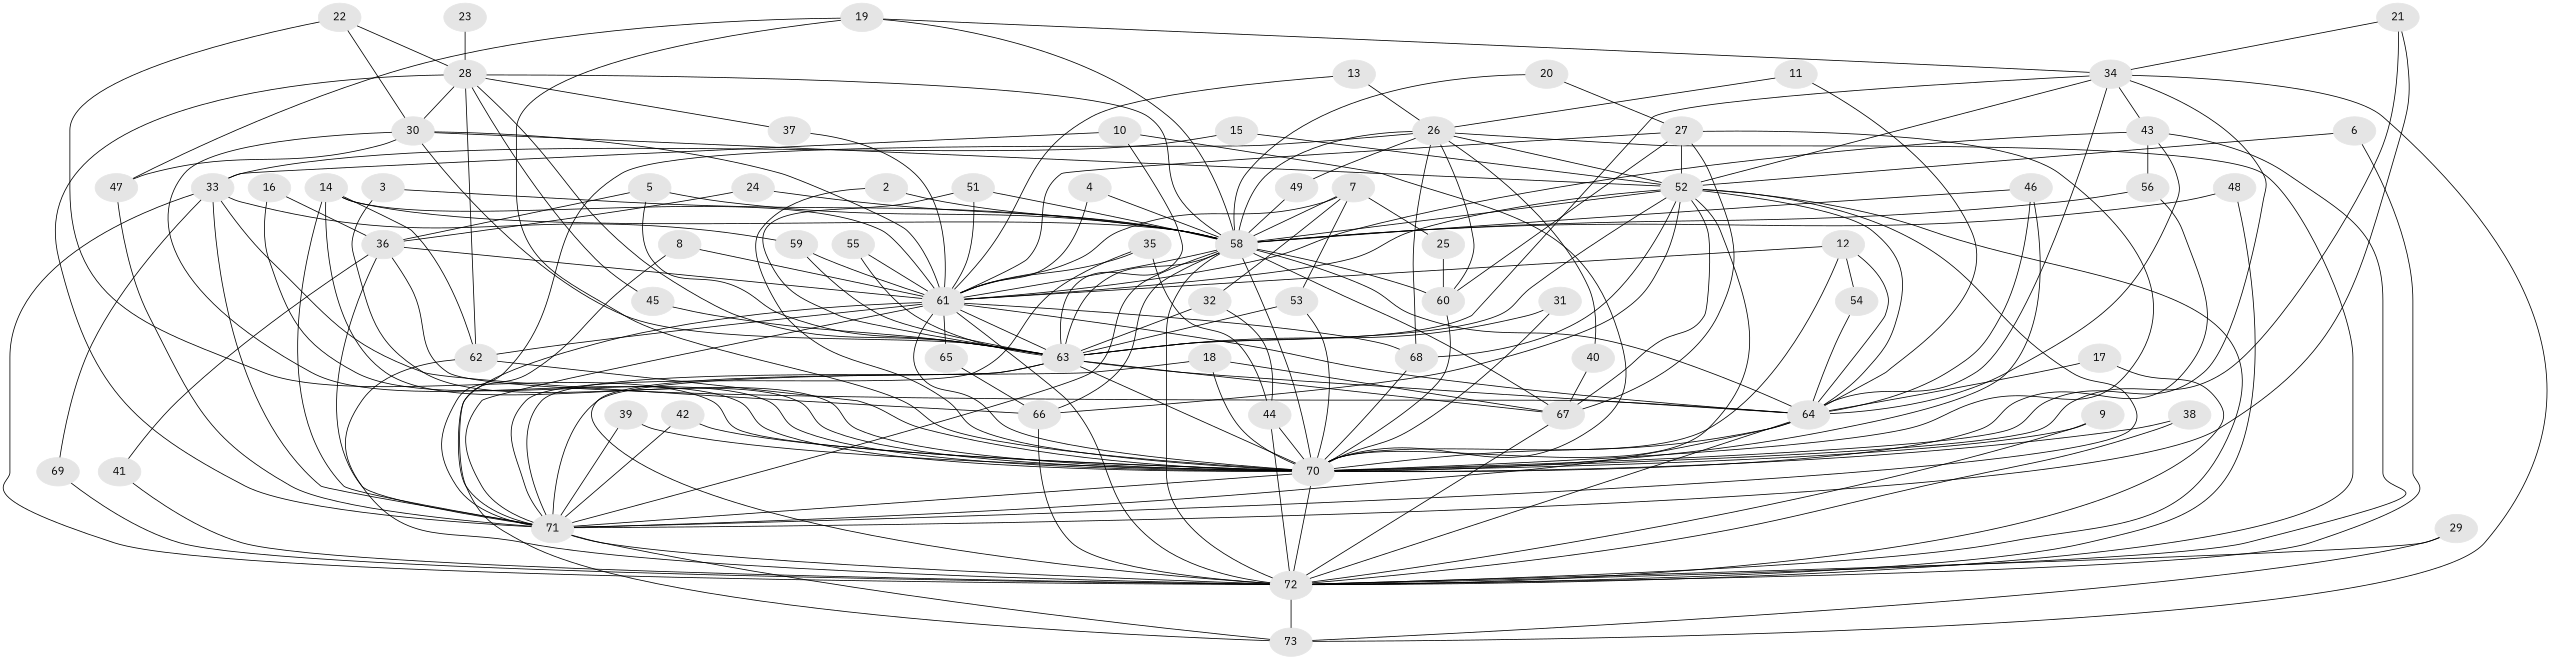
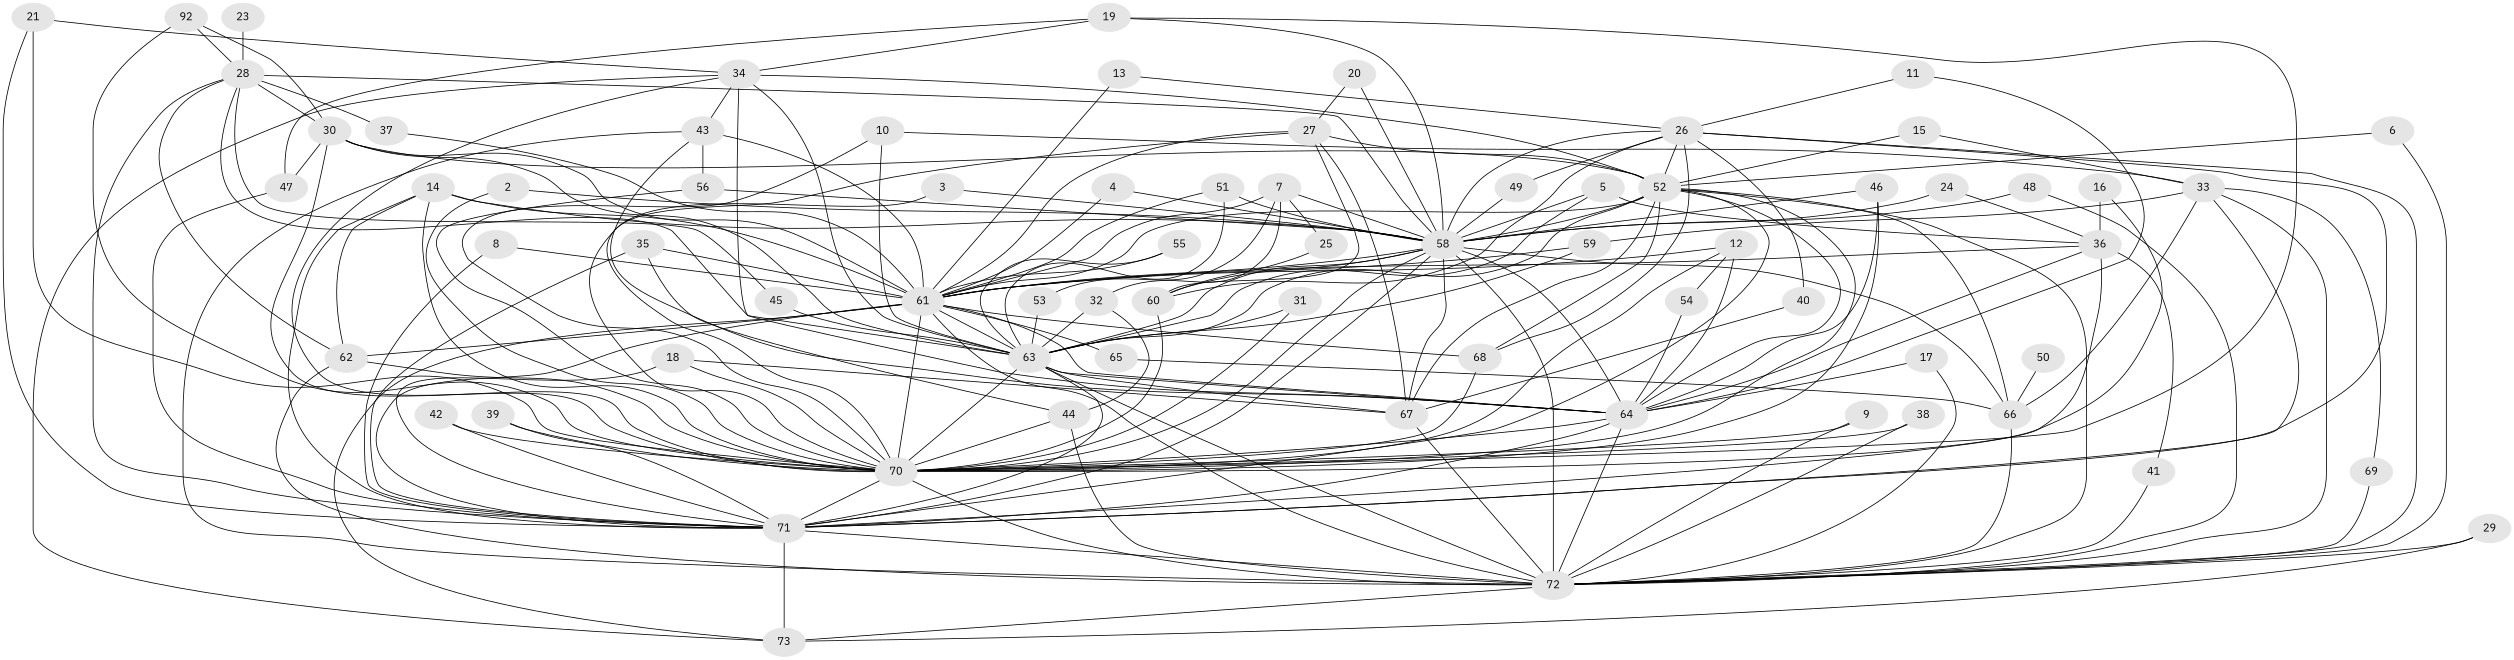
node "22": label "22" -> "92"
node "50": added
edge "53" -- "70": removed
